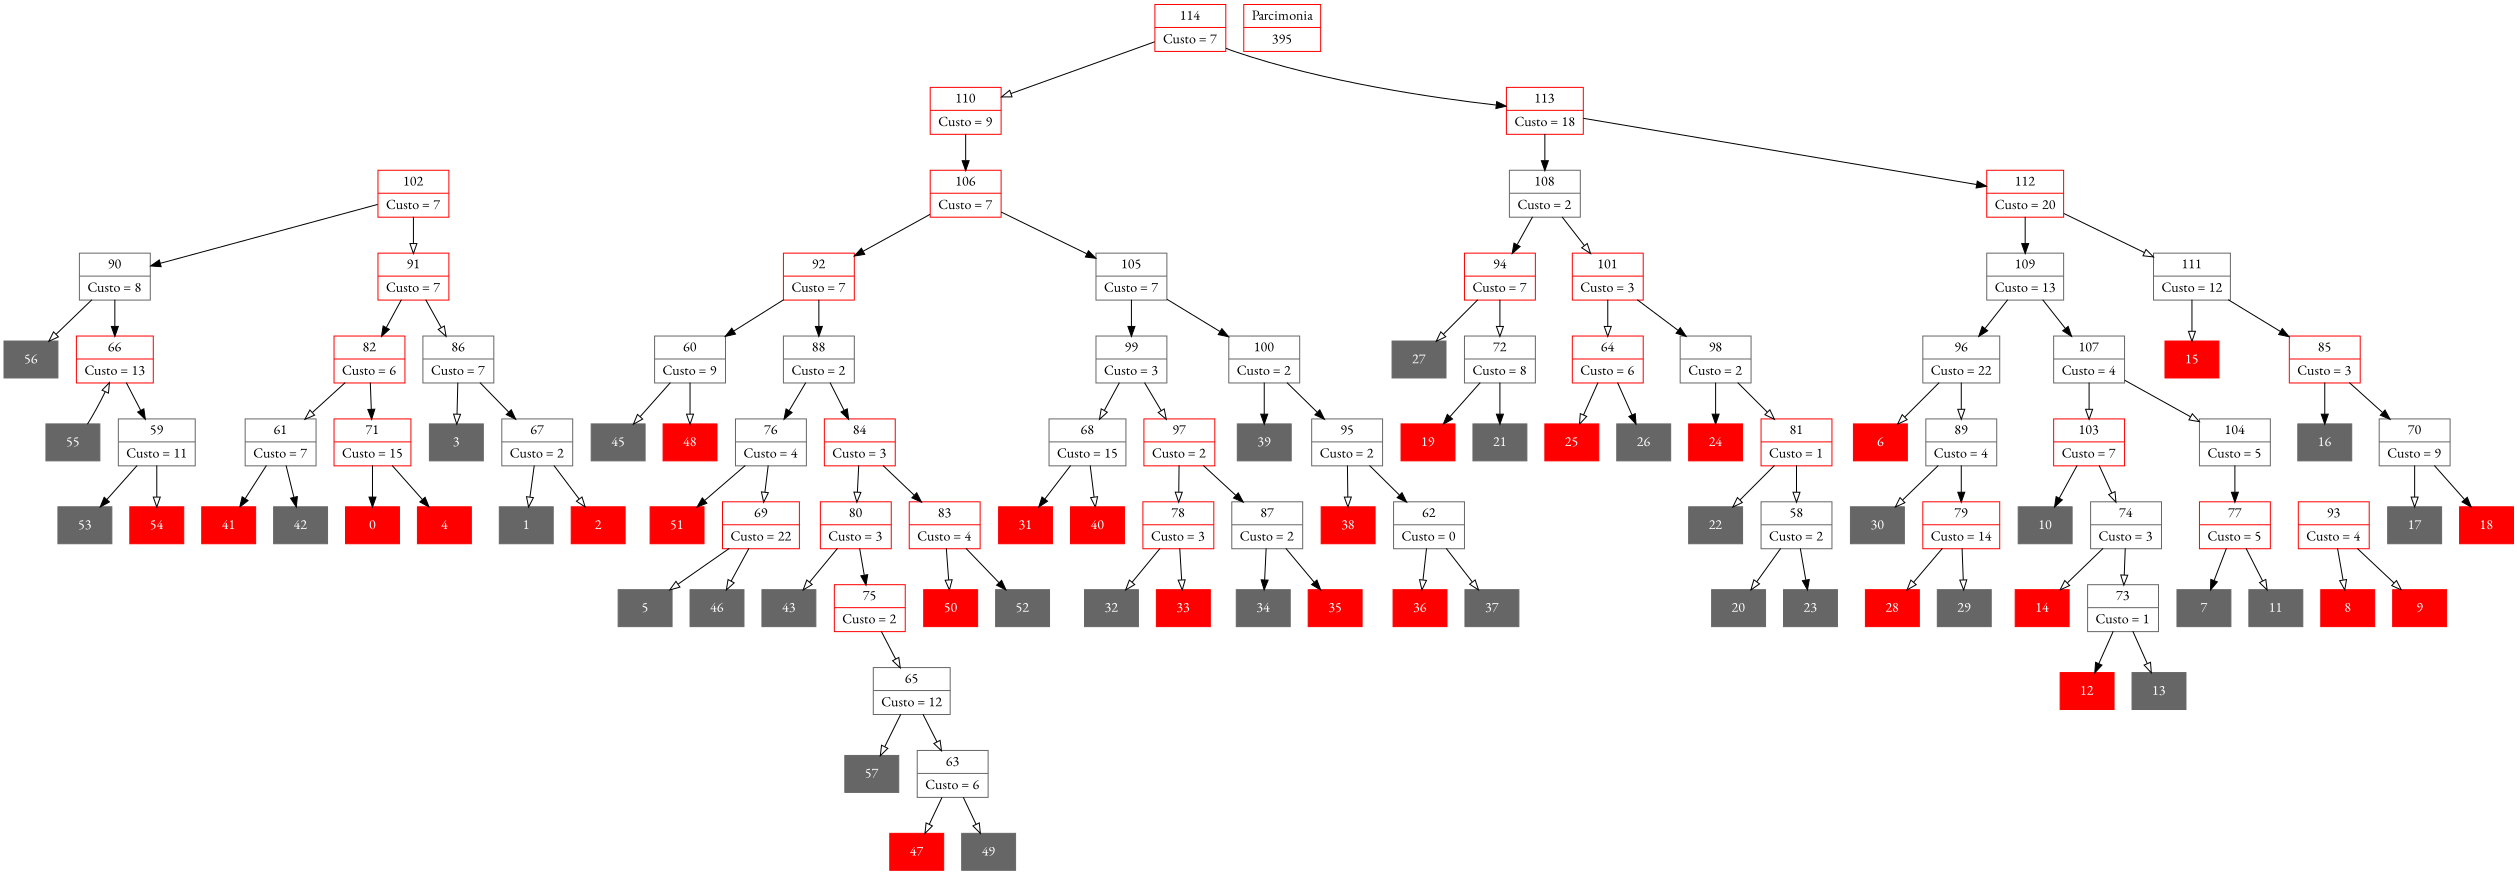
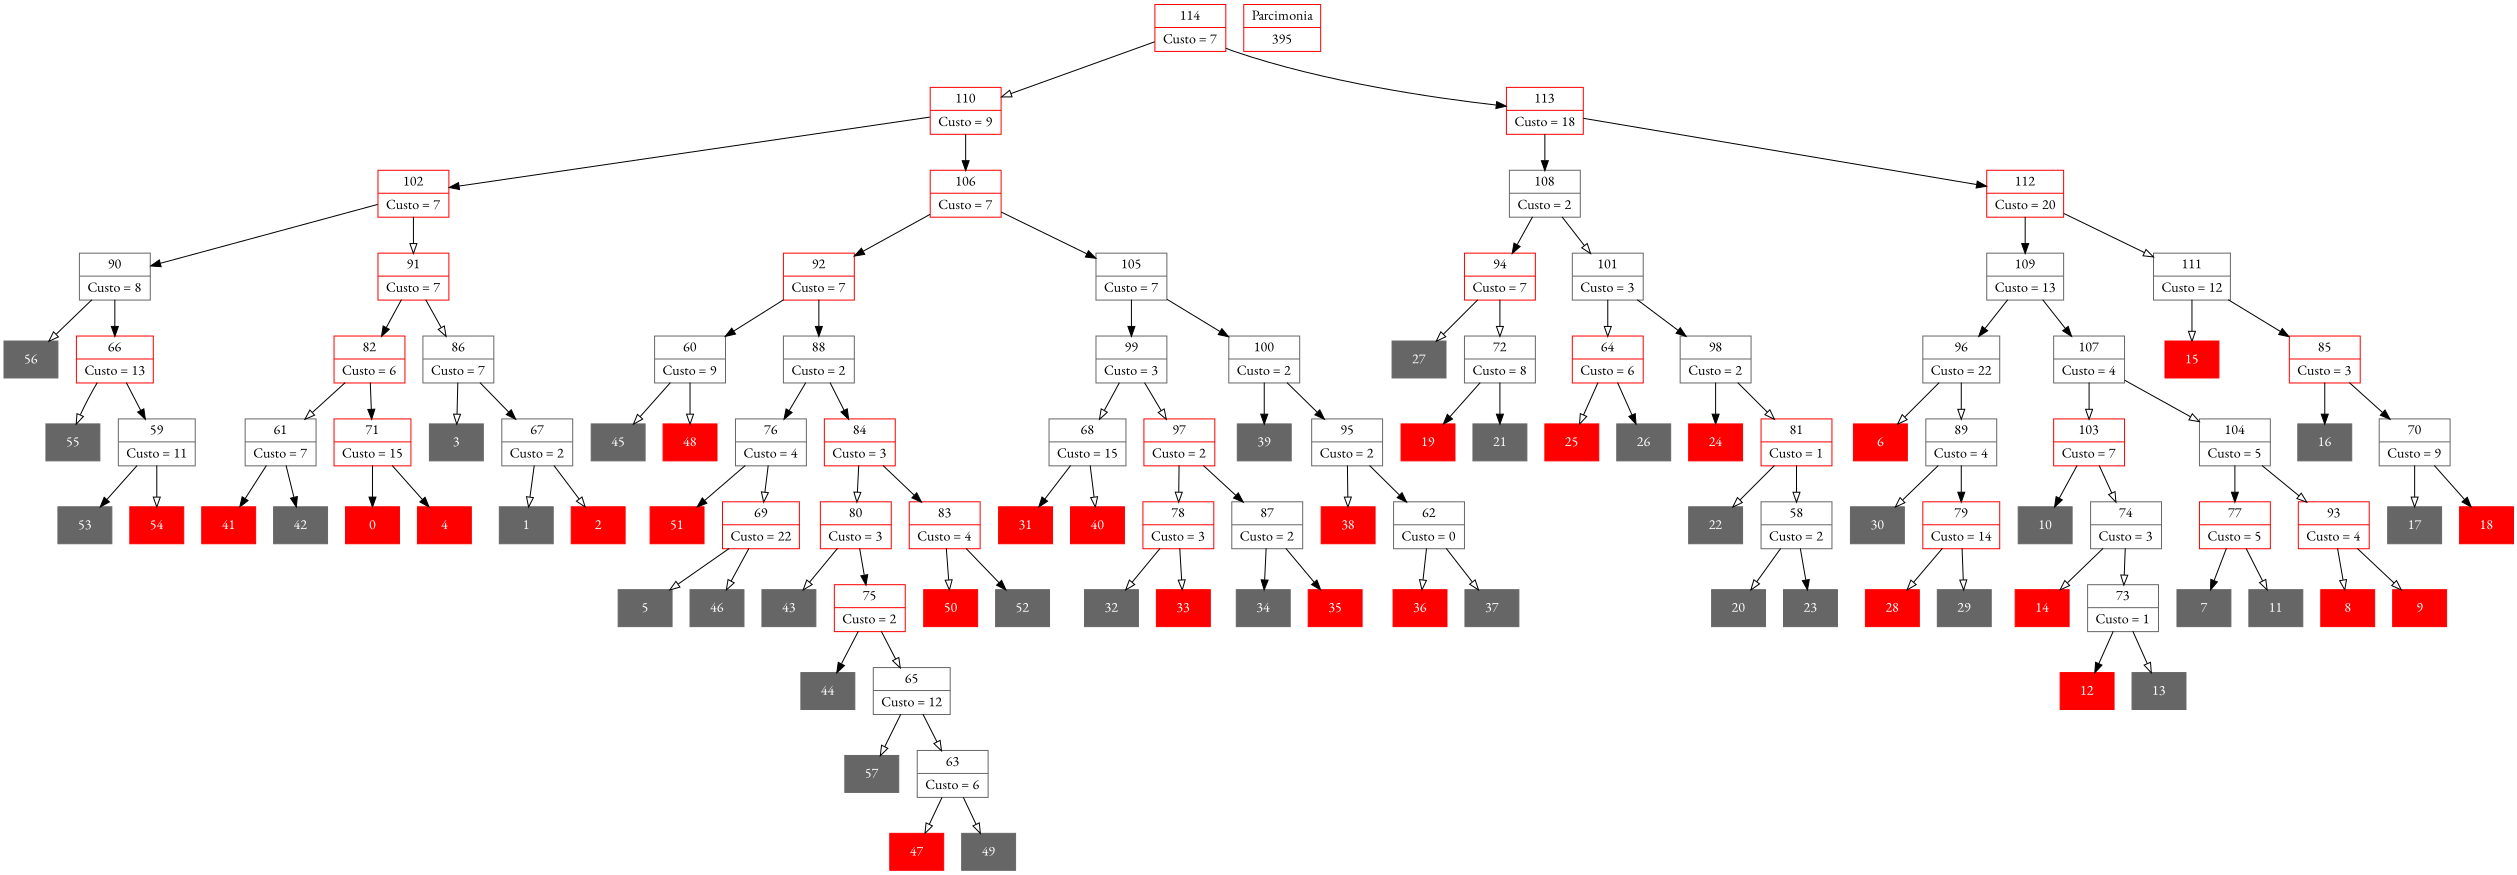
edge "110" -> "102": added
node "101": color red -> gray40
edge "55" -> "66": reversed
edge "104" -> "93": added
node "44": added
